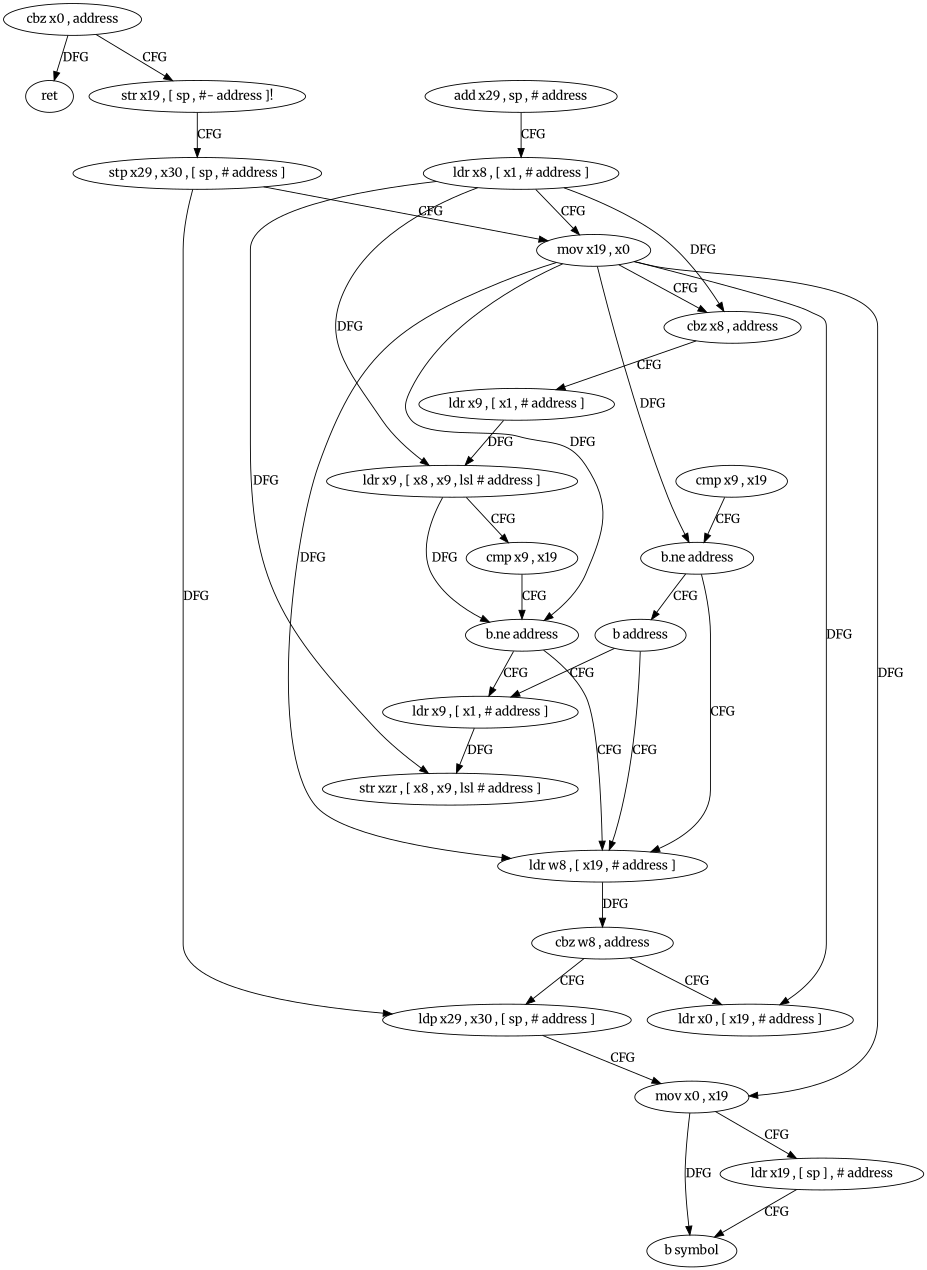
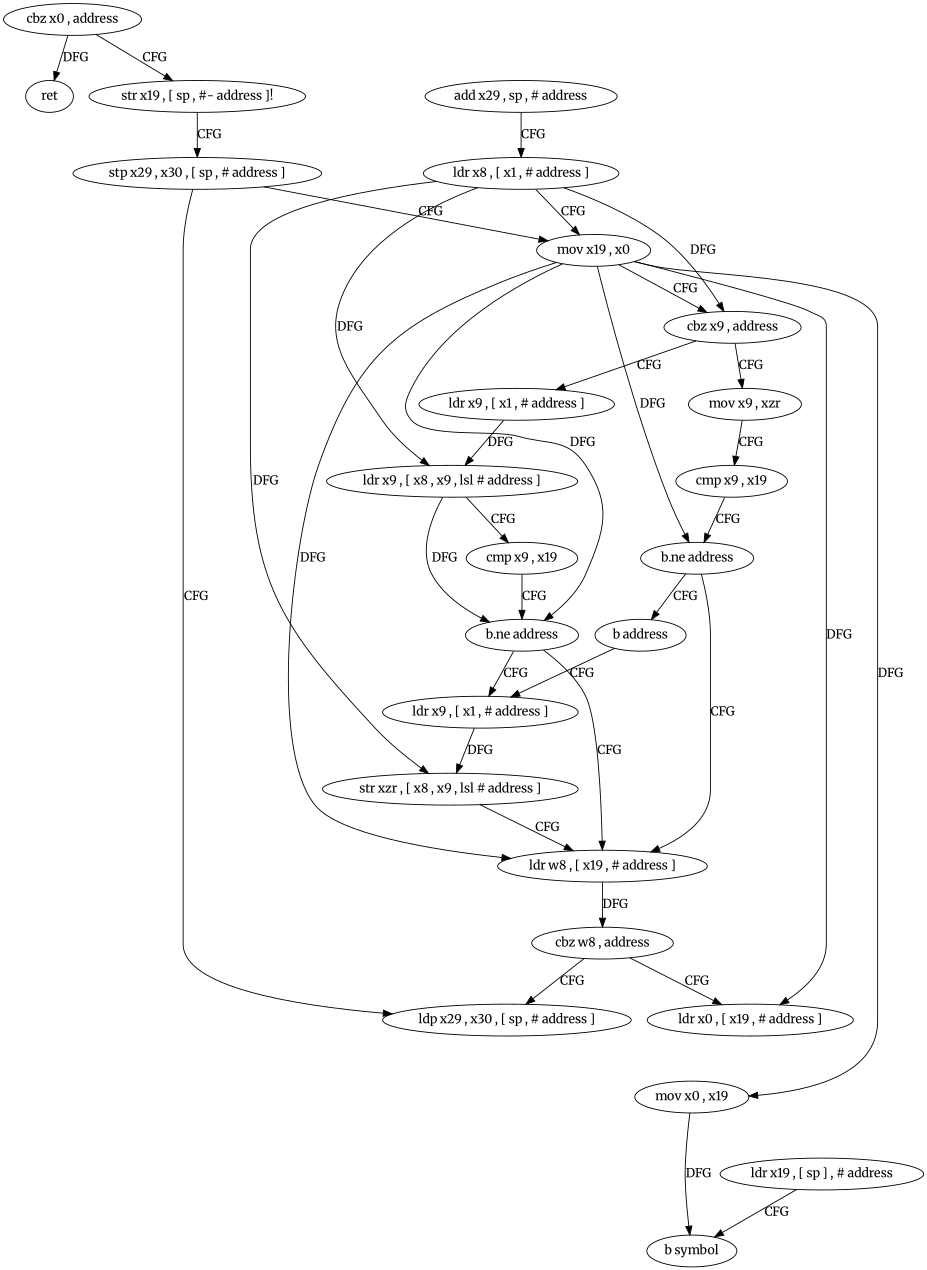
node "cbz x8 , address": label "cbz x8 , address" -> "cbz x9 , address"
node "mov x9 , xzr": added
edge "stp x29 , x30 , [ sp , # address ]" -> "ldp x29 , x30 , [ sp , # address ]": label "DFG" -> "CFG"
edge "b address" -> "ldr w8 , [ x19 , # address ]": now "str xzr , [ x8 , x9 , lsl # address ]" -> "ldr w8 , [ x19 , # address ]"
edge "ldp x29 , x30 , [ sp , # address ]" -> "mov x0 , x19": removed, label "CFG"
edge "mov x0 , x19" -> "ldr x19 , [ sp ] , # address": removed, label "CFG"
